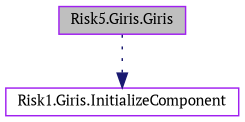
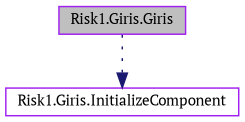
node "Risk5.Giris.Giris": label "Risk5.Giris.Giris" -> "Risk1.Giris.Giris"
